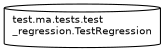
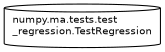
node "test.ma.tests.test _regression.TestRegression": label "test.ma.tests.test _regression.TestRegression" -> "numpy.ma.tests.test _regression.TestRegression"
